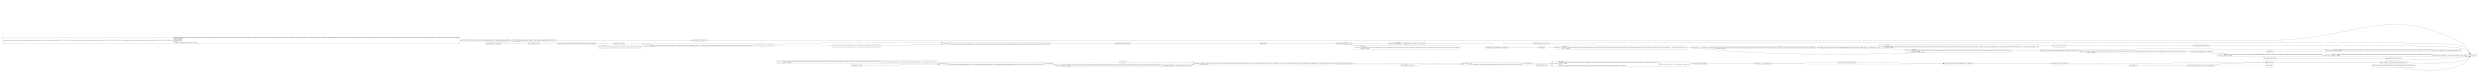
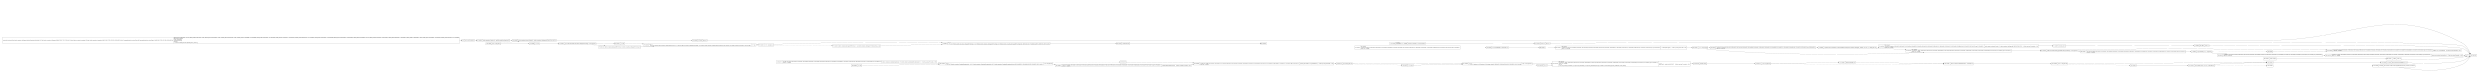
node "129: 0x0021": removed
